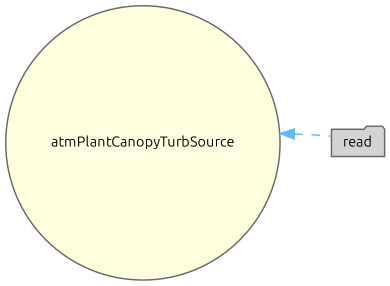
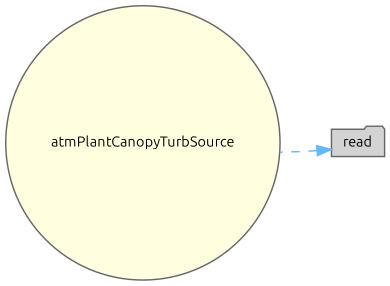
edge "read" -> "atmPlantCanopyTurbSource": reversed
